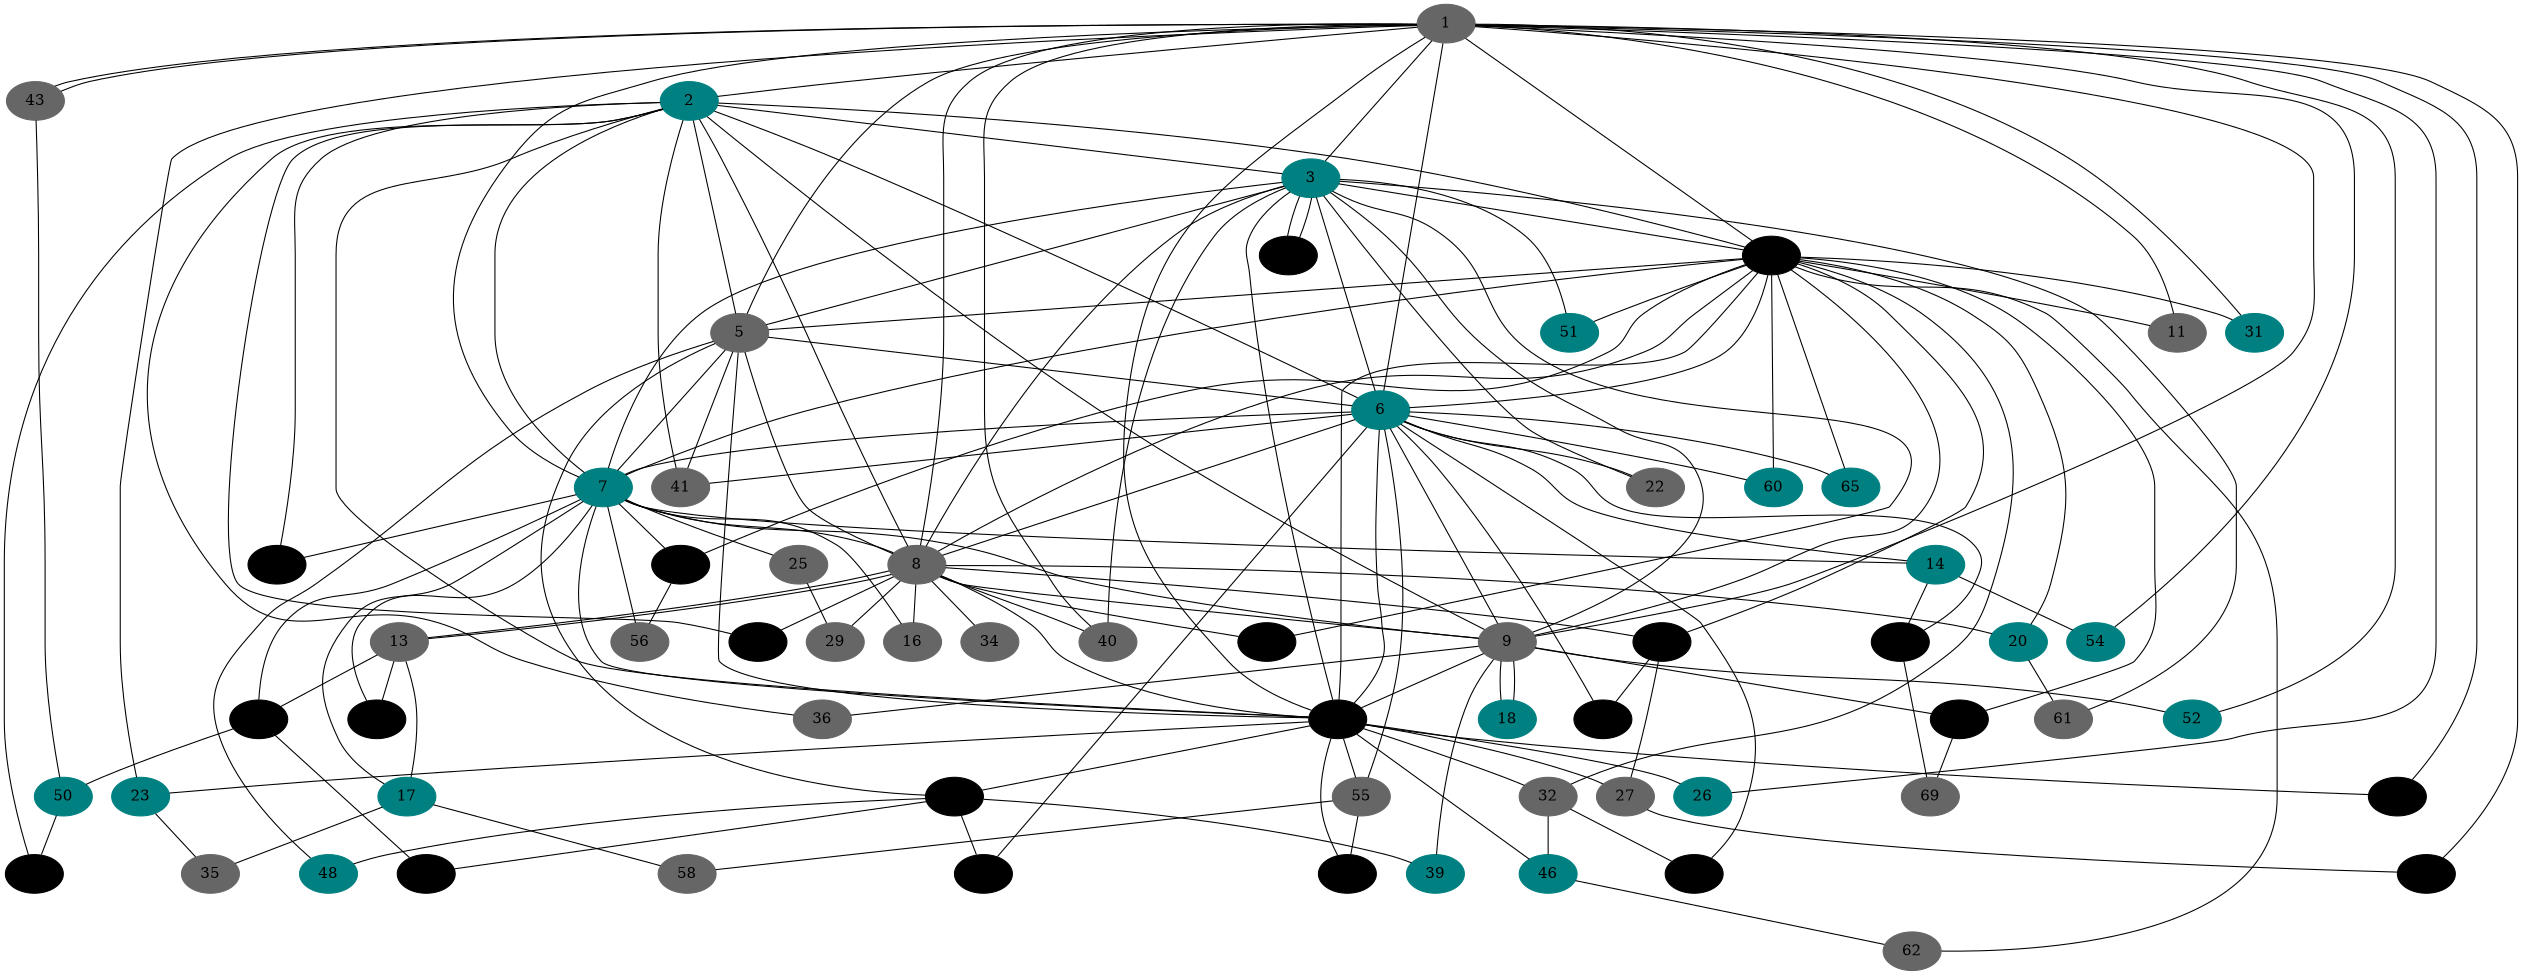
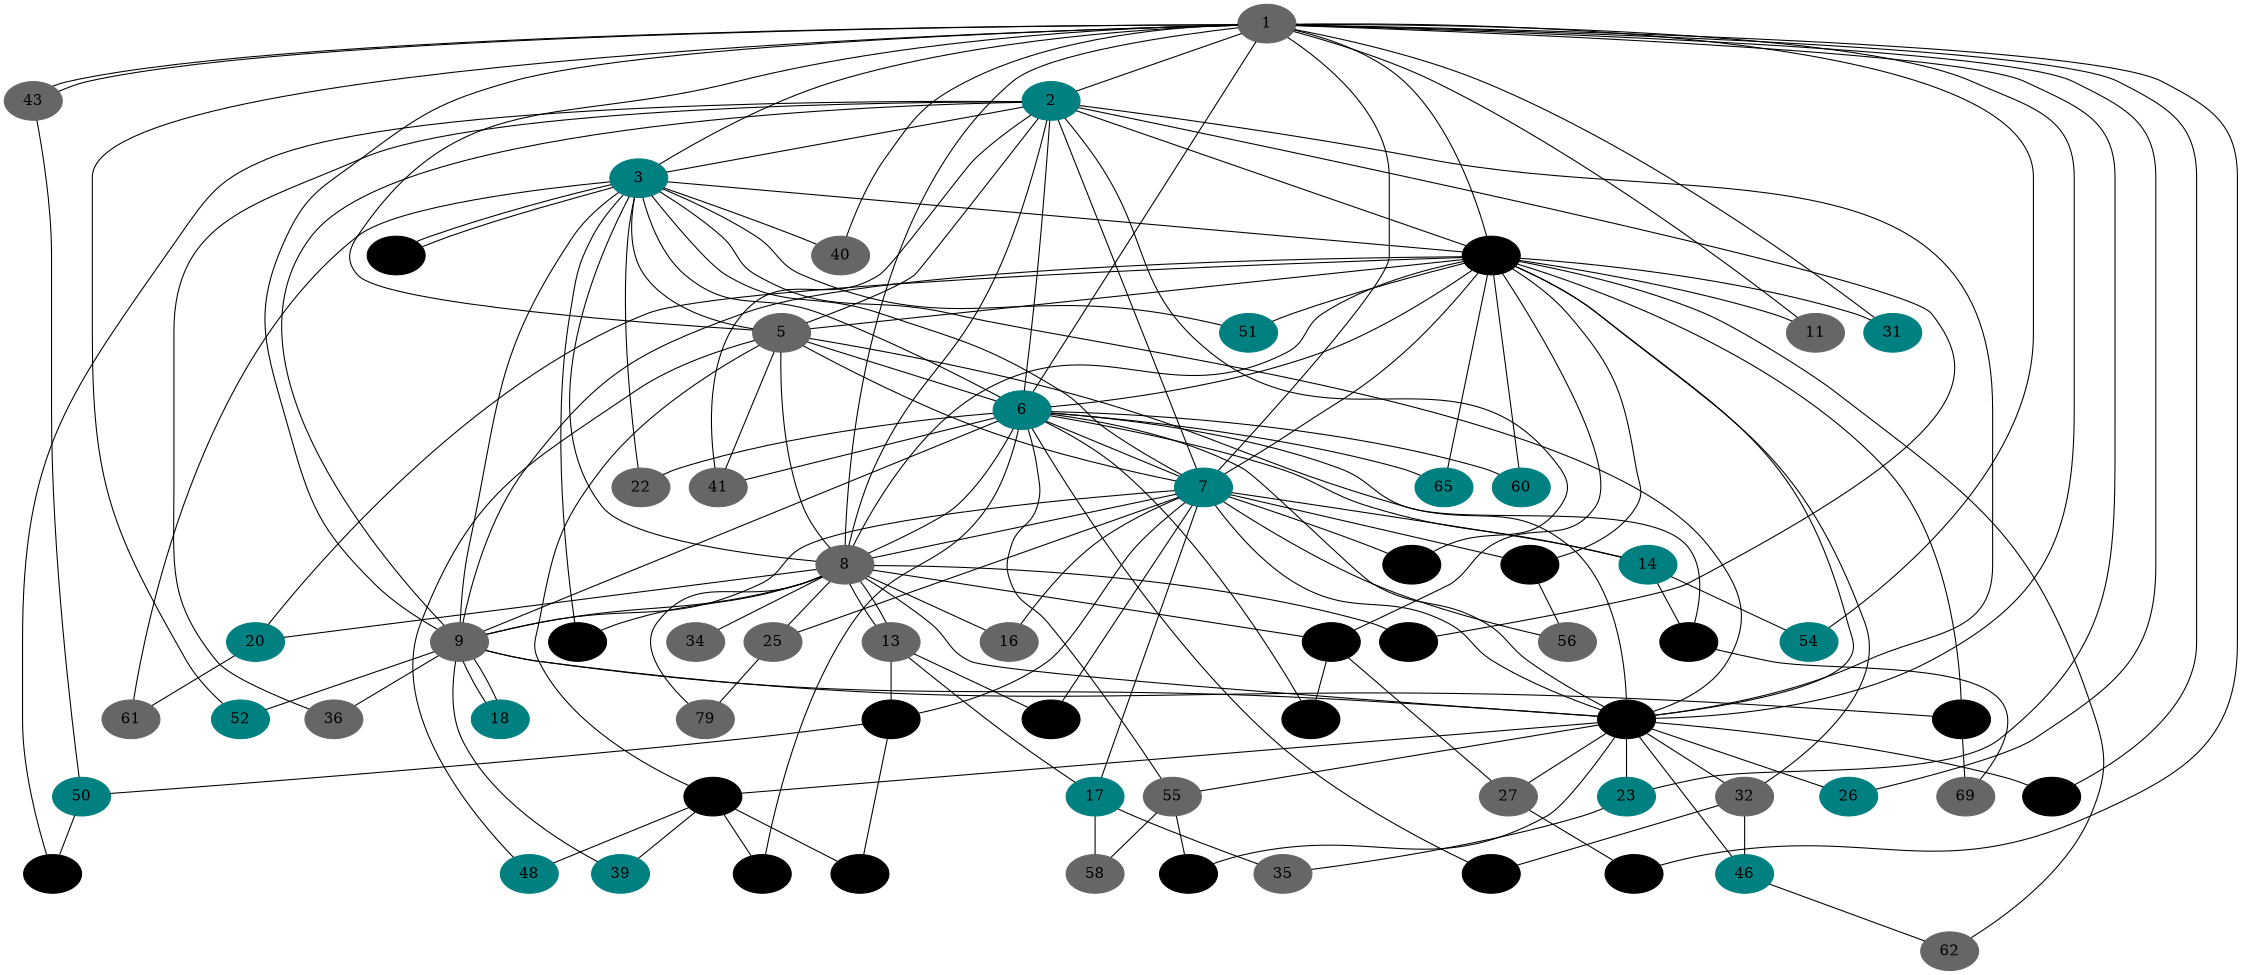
edge "8" -- "40": now "8" -- "25"
node "29": label "29" -> "79"
